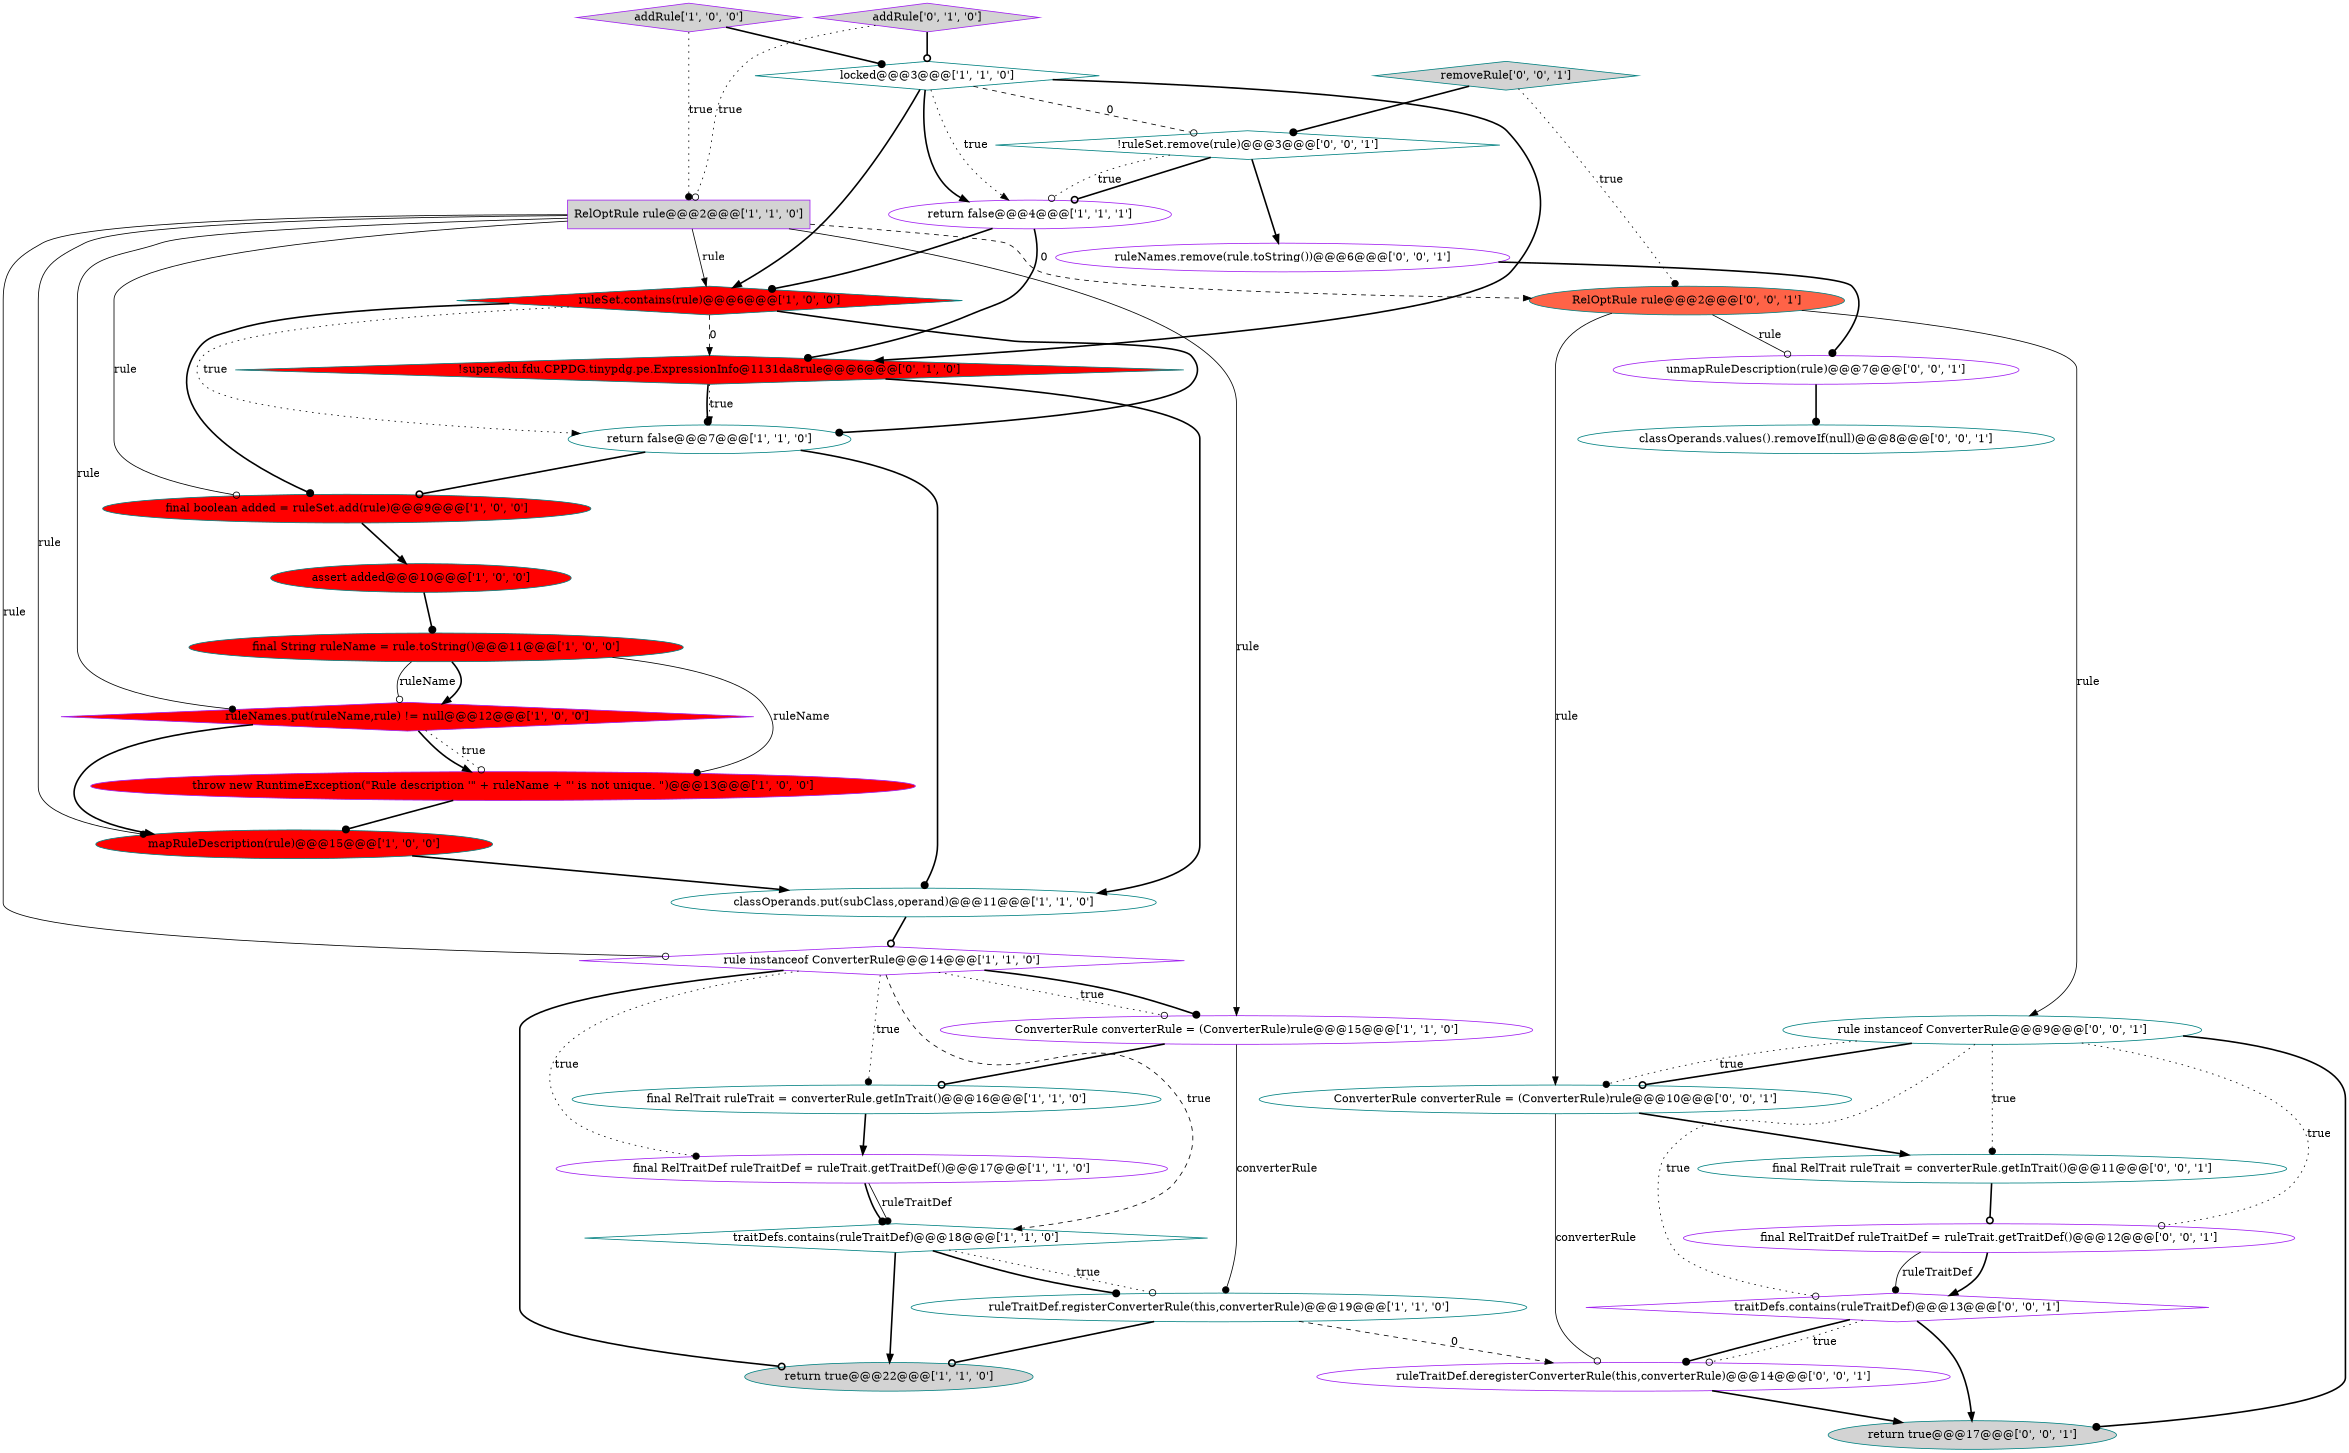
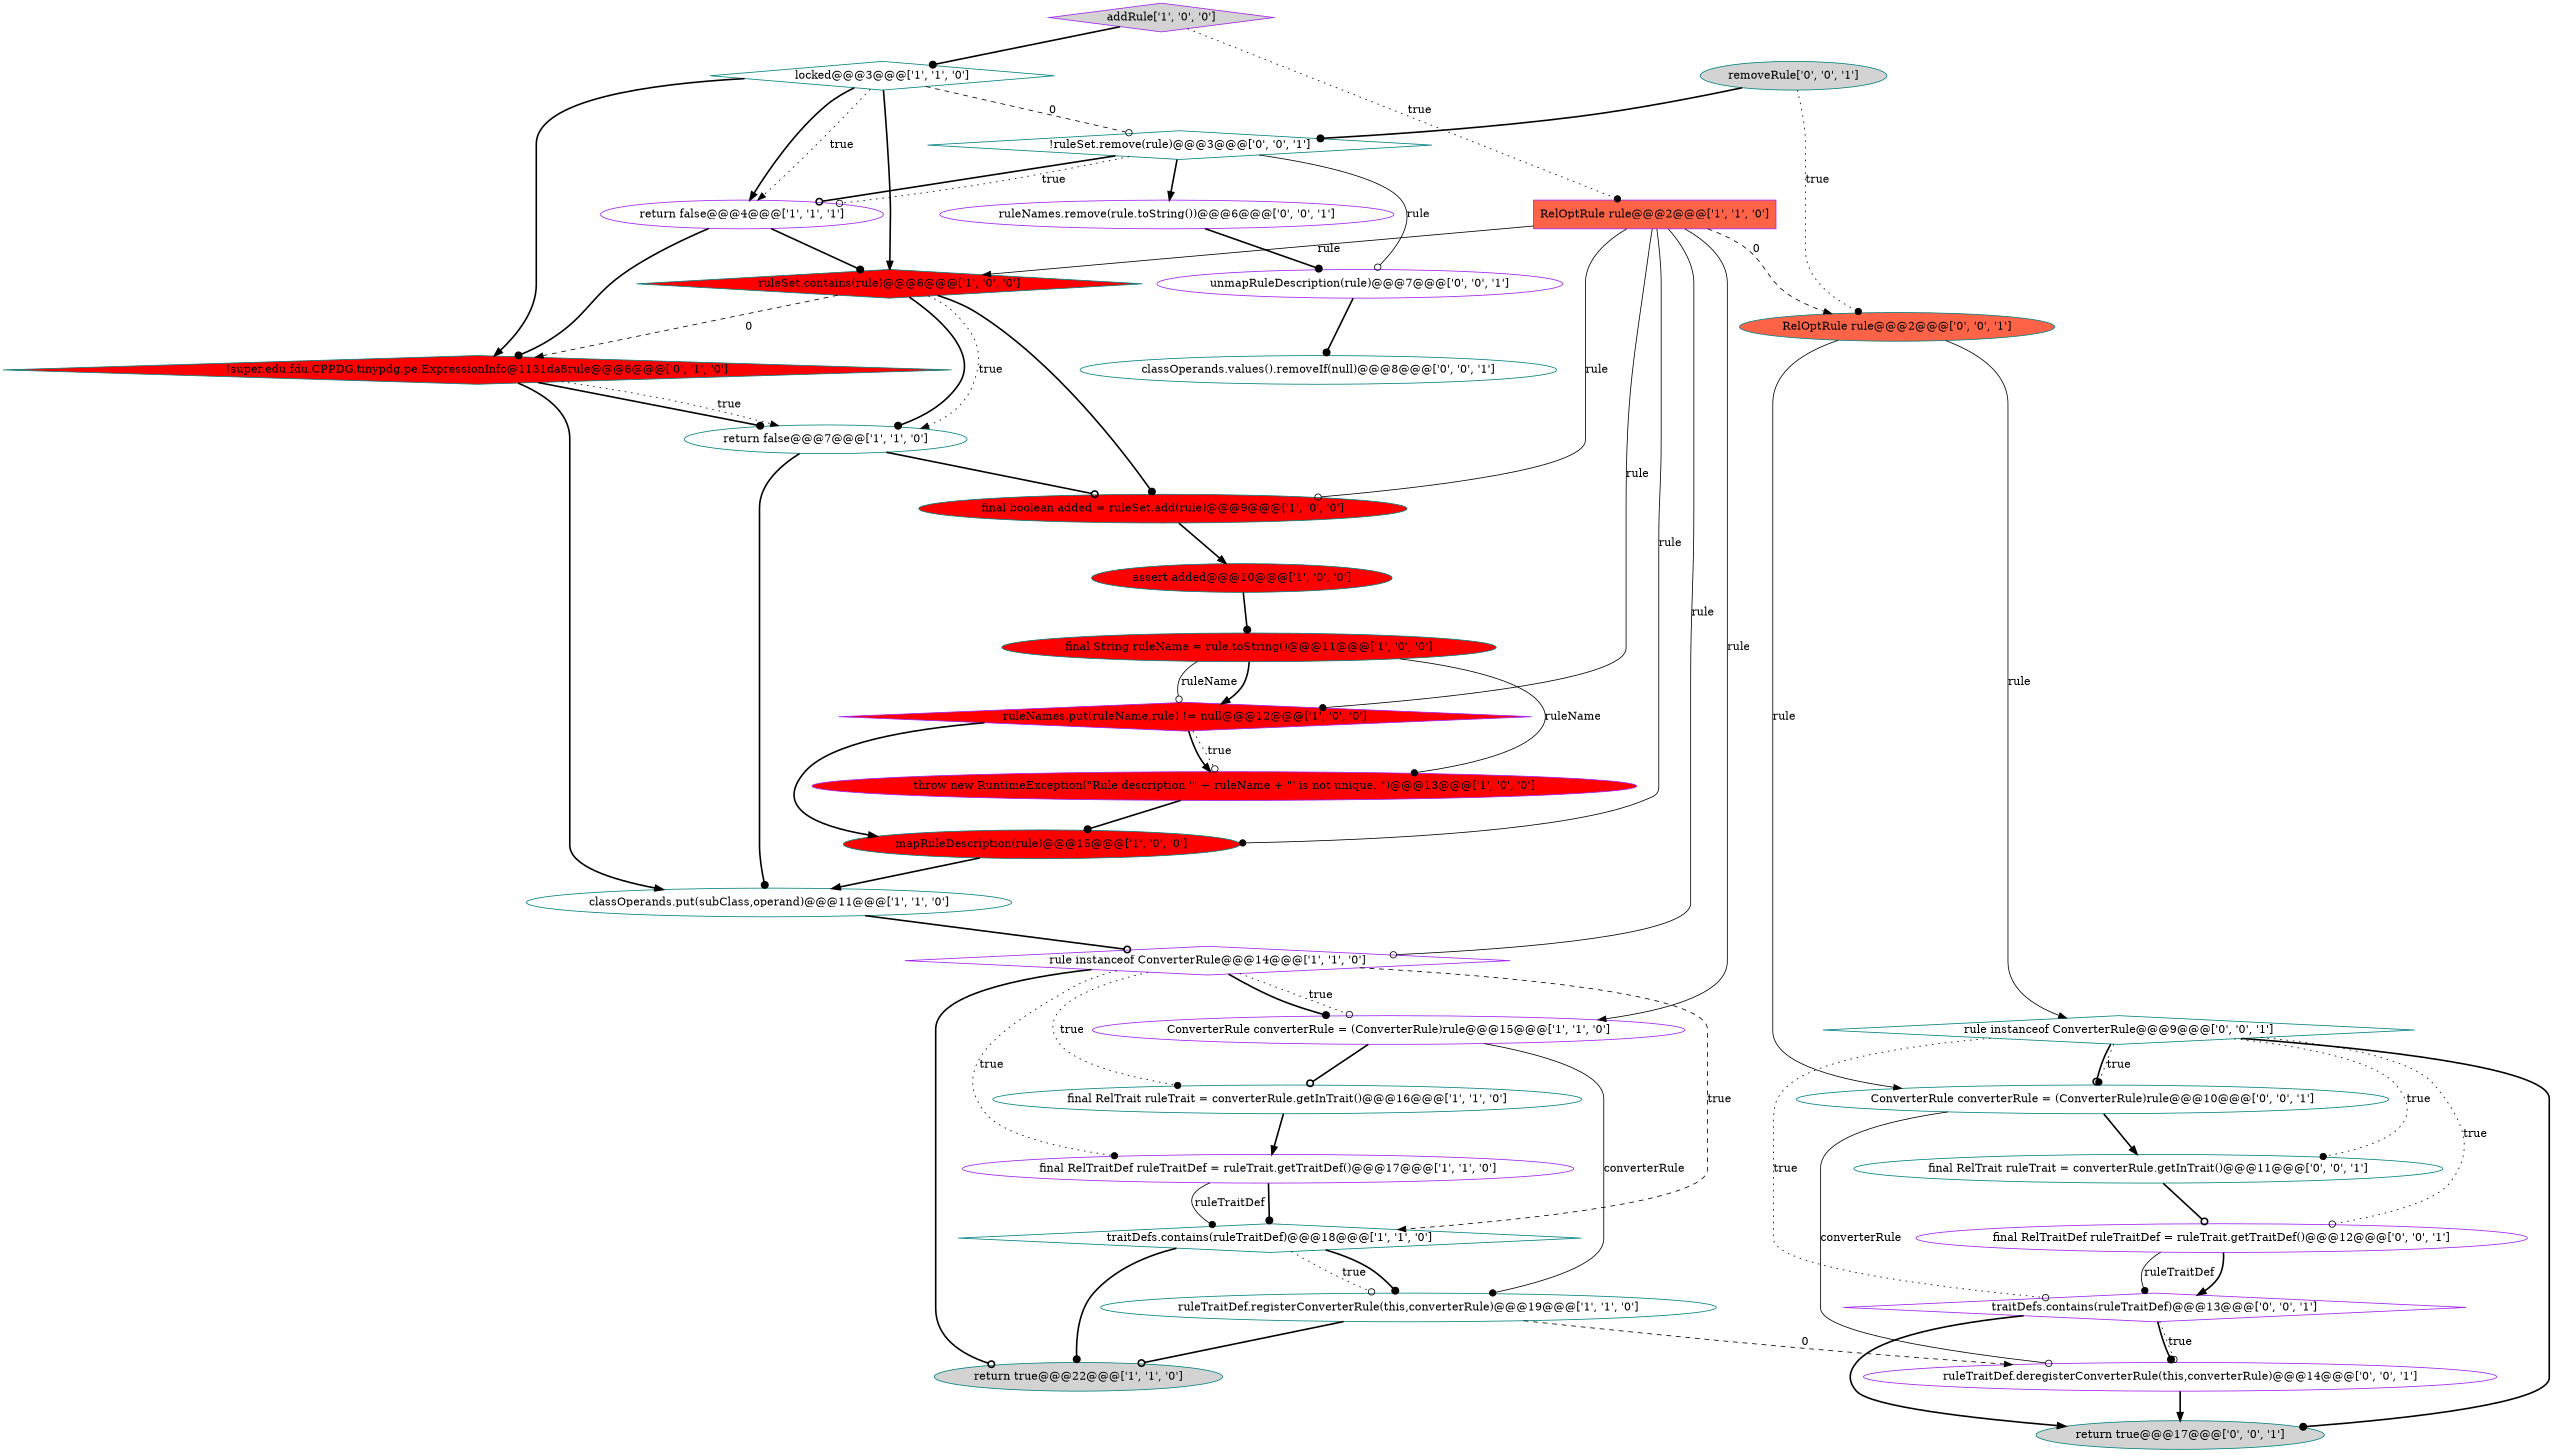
node "addRule['0', '1', '0']": removed
node "removeRule['0', '0', '1']": shape diamond -> ellipse
node "RelOptRule rule@@@2@@@['1', '1', '0']": fillcolor lightgray -> tomato
edge "RelOptRule rule@@@2@@@['0', '0', '1']" -> "unmapRuleDescription(rule)@@@7@@@['0', '0', '1']": now "!ruleSet.remove(rule)@@@3@@@['0', '0', '1']" -> "unmapRuleDescription(rule)@@@7@@@['0', '0', '1']"
node "rule instanceof ConverterRule@@@9@@@['0', '0', '1']": shape ellipse -> diamond
edge "traitDefs.contains(ruleTraitDef)@@@18@@@['1', '1', '0']" -> "return true@@@22@@@['1', '1', '0']": arrowhead normal -> dot
